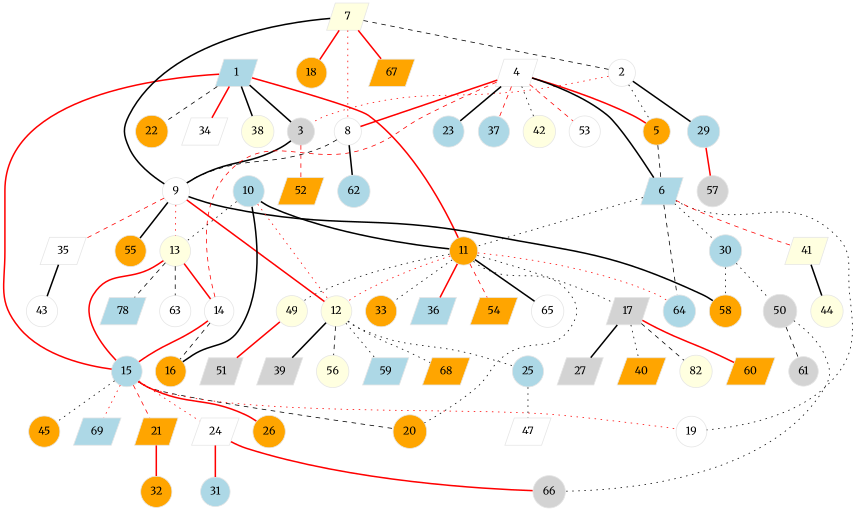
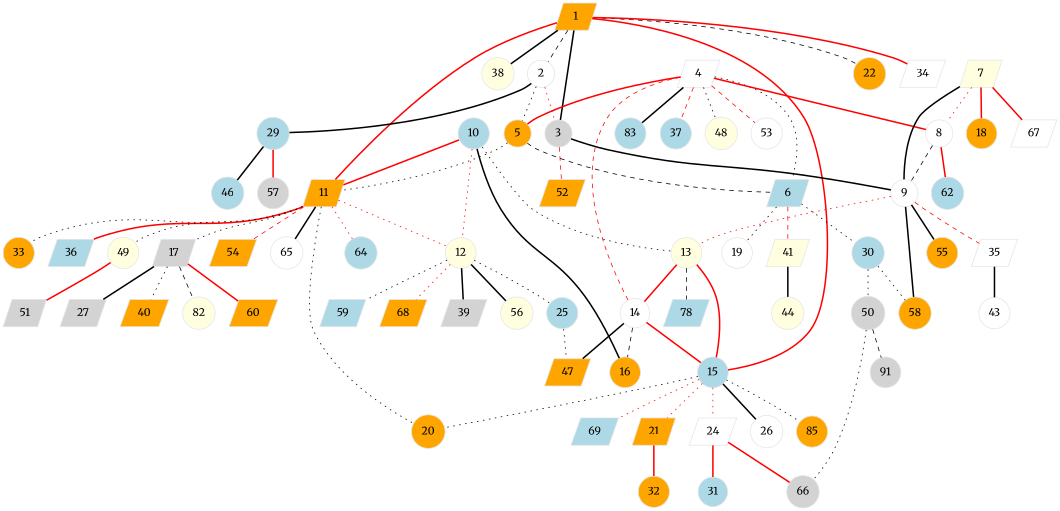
edge "7" -- "2": now "1" -- "2"
node "1": fillcolor lightblue -> orange
node "67": fillcolor orange -> white
edge "4" -- "6": style bold -> dotted
node "23": label "23" -> "83"
node "42": label "42" -> "48"
edge "8" -- "62": color black -> red
node "46": added
edge "6" -- "11": now "5" -- "11"
edge "10" -- "11": color black -> red
edge "9" -- "12": removed
edge "6" -- "64": removed
node "11": shape circle -> parallelogram
node "63": removed
edge "12" -- "56": style dashed -> bold
edge "14" -- "47": added
edge "12" -- "68": color black -> red
node "61": label "61" -> "91"
edge "15" -- "26": color red -> black
edge "15" -- "21": style dashed -> dotted
edge "15" -- "19": removed
edge "15" -- "20": style dashed -> dotted
node "45": label "45" -> "85"
node "26": fillcolor orange -> white
node "47": fillcolor white -> orange
